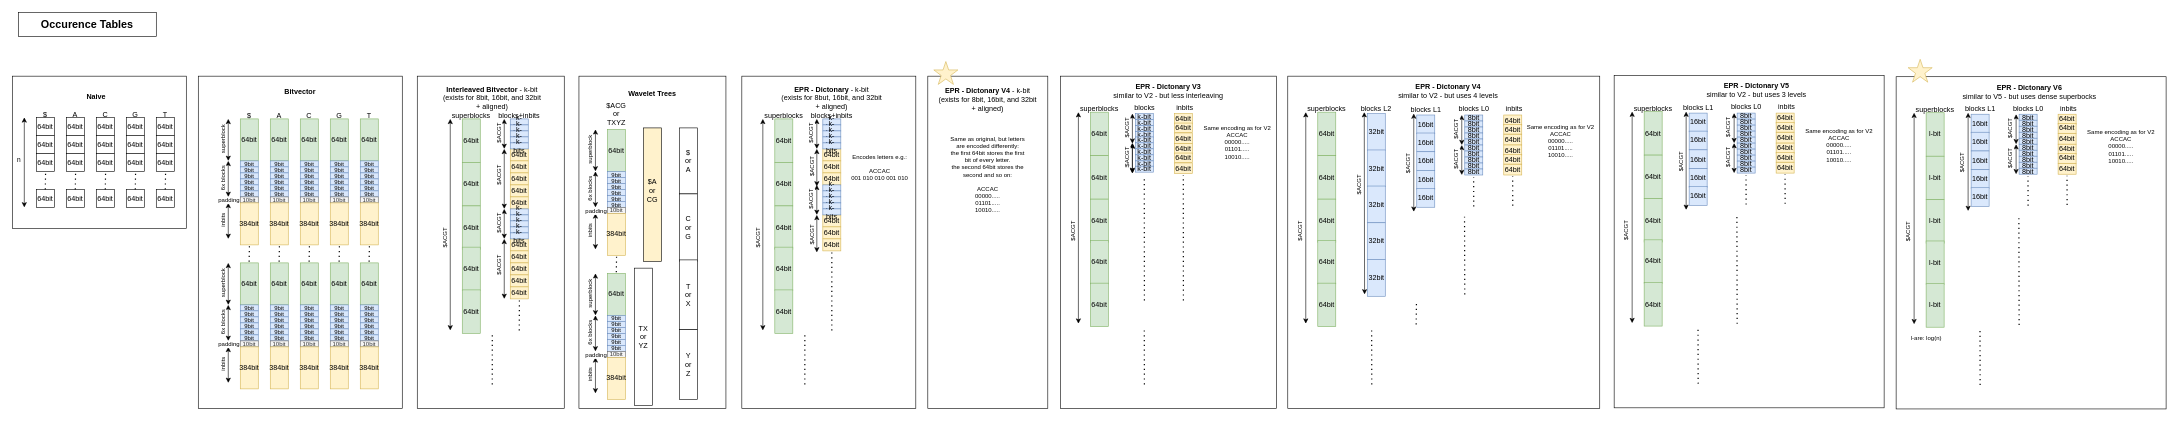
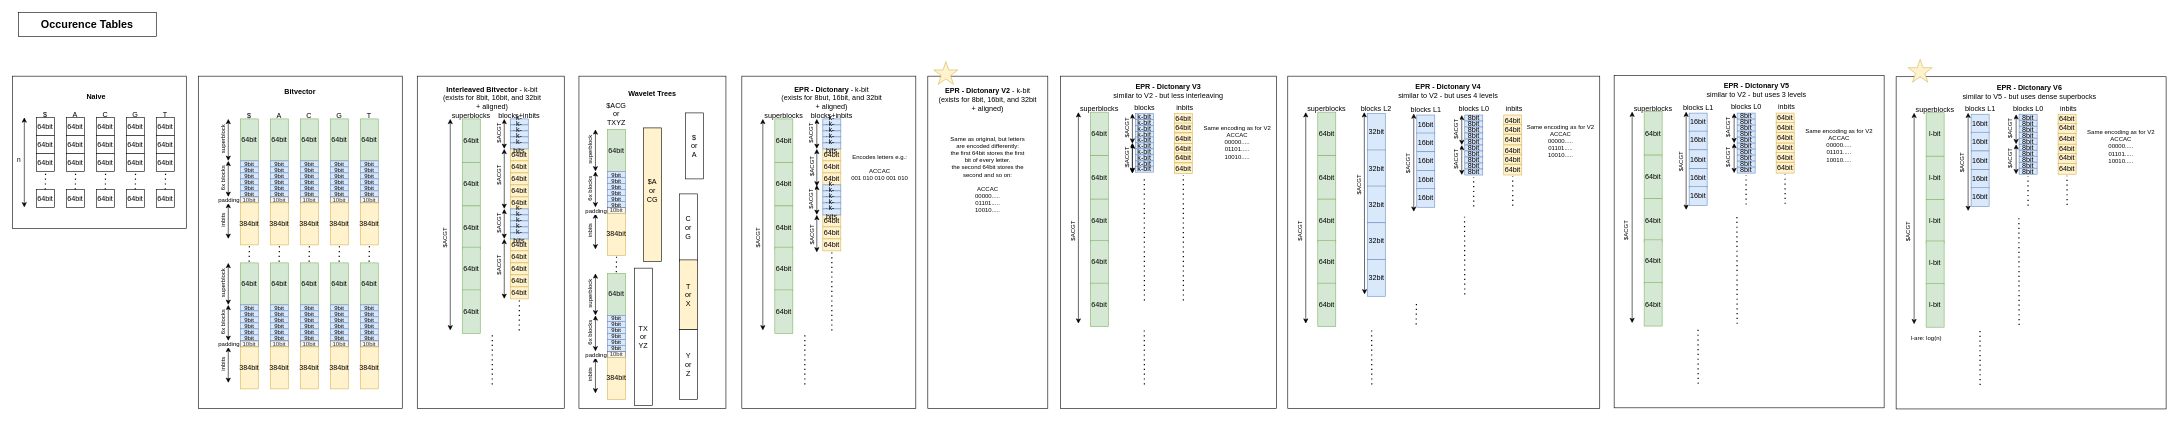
node "EPR - Dictonary V4 - k-bit (exists for 8bit, 16bit, and 32bit + aligned)": label "EPR - Dictonary V4 - k-bit (exists for 8bit, 16bit, and 32bit + aligned)" -> "EPR - Dictonary V2 - k-bit (exists for 8bit, 16bit, and 32bit + aligned)"
node "$ or A": moved (689, 161) -> (695, 146)
node "T or X": fillcolor #ffffff -> #fff2cc
